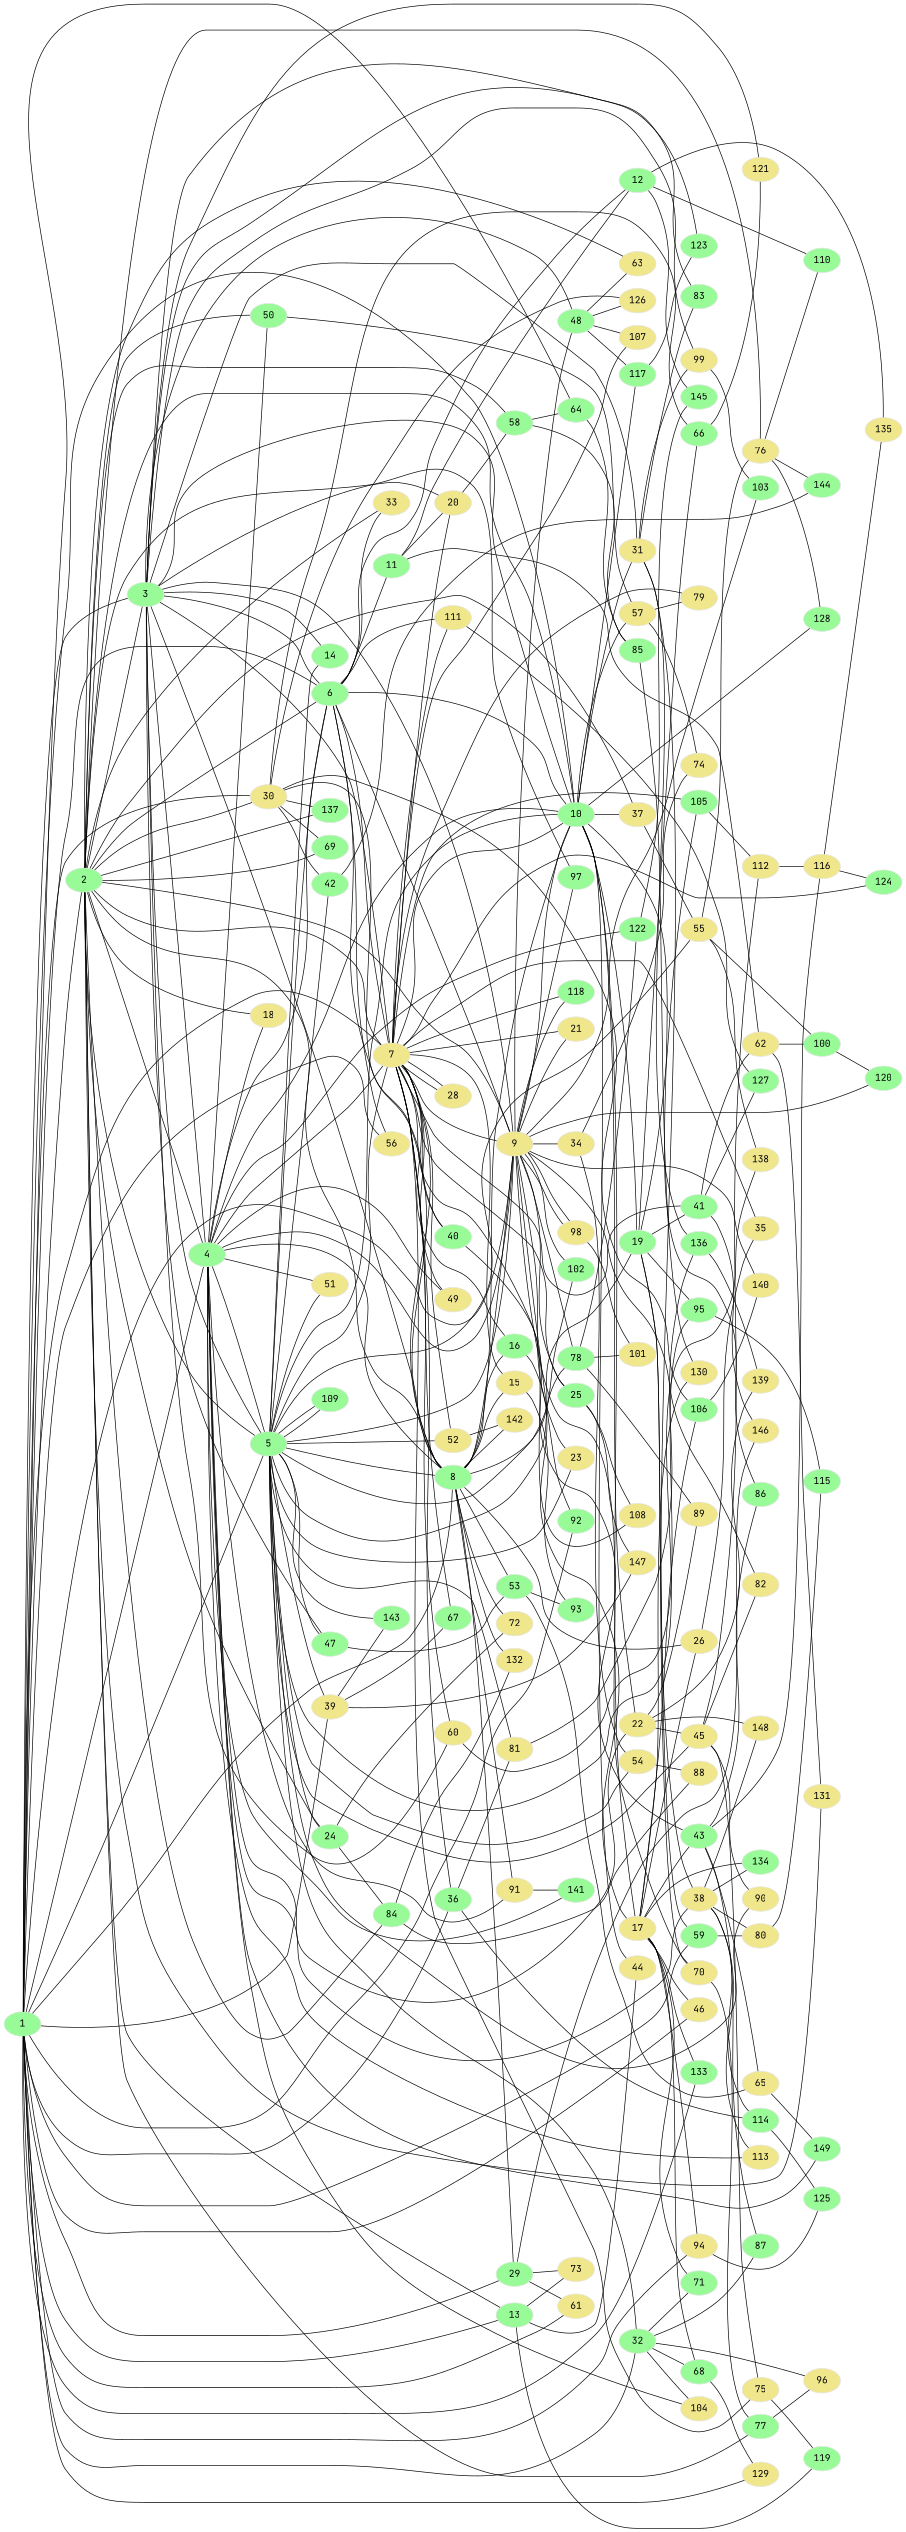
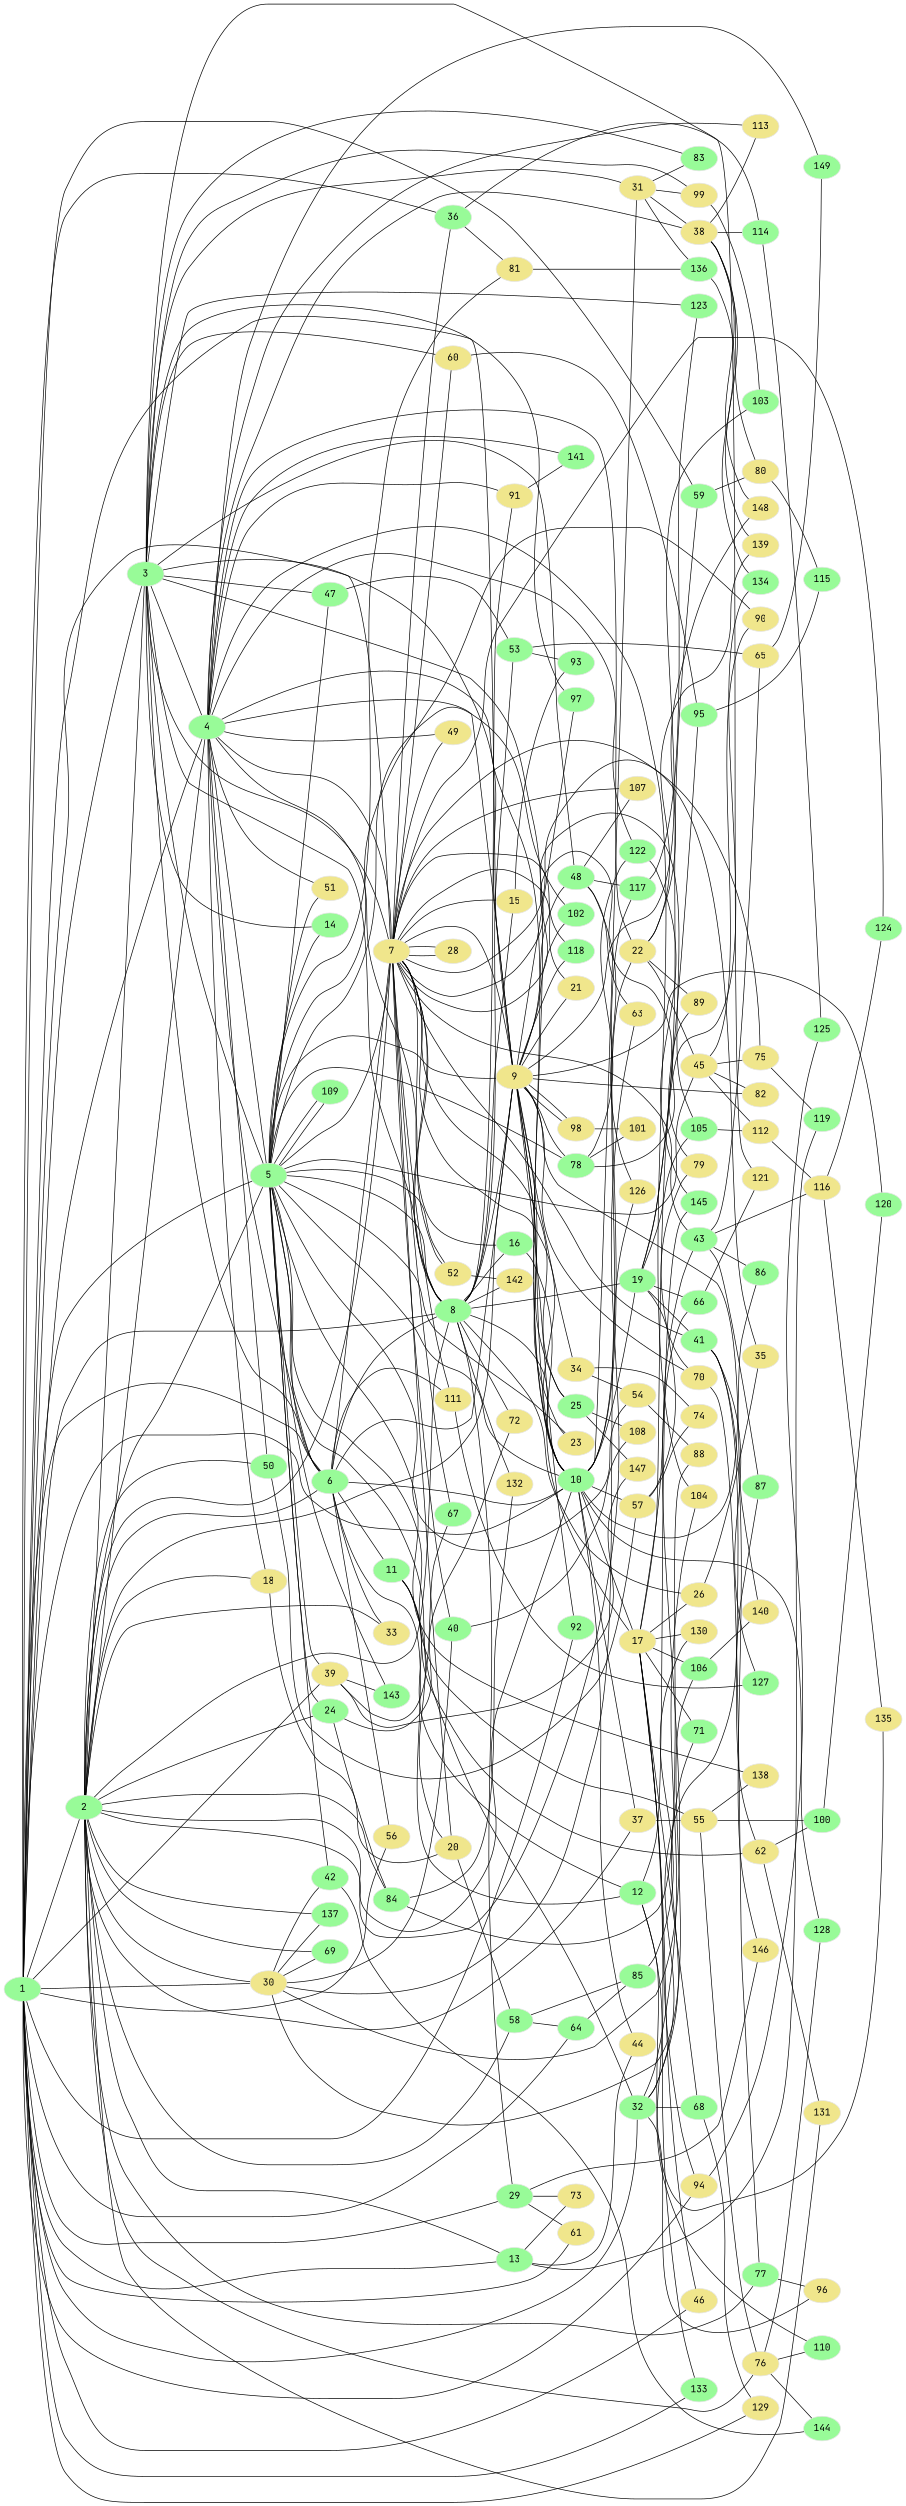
edge "20" -- "2": now "20" -- "18"
